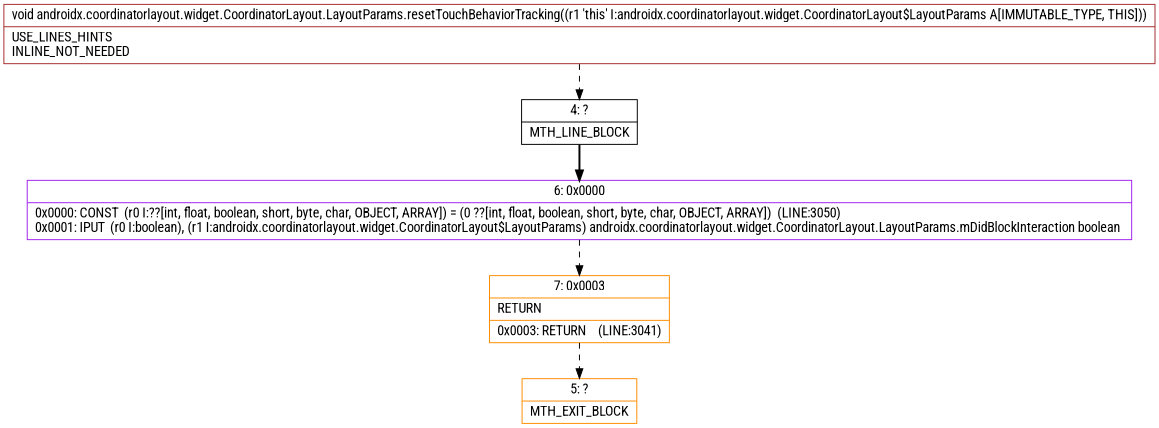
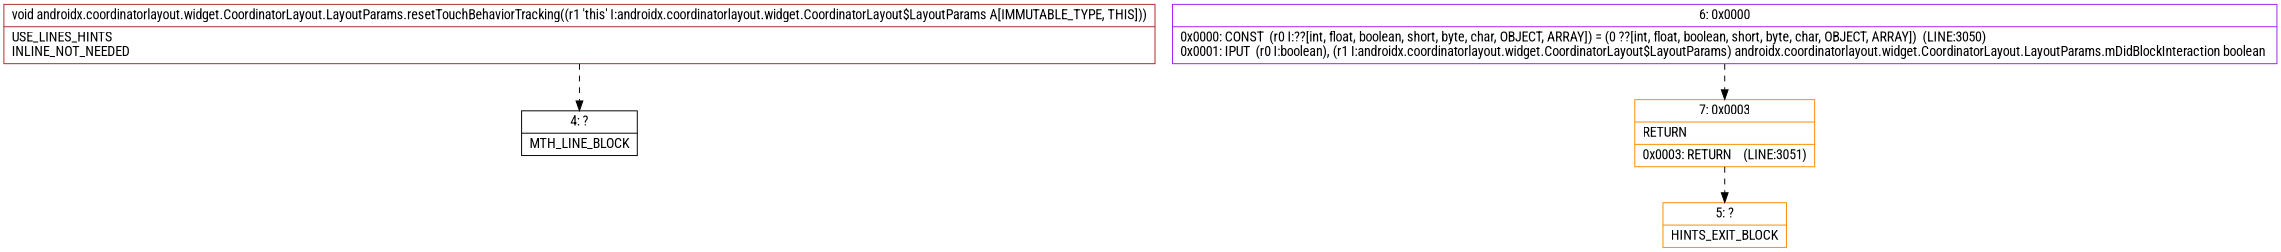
edge "4: ?" -> "6: 0x0000": removed
node "7: 0x0003": text "0x0003: RETURN    (LINE:3041)" -> "0x0003: RETURN    (LINE:3051)"
node "5: ?": text "MTH_EXIT_BLOCK" -> "HINTS_EXIT_BLOCK"
